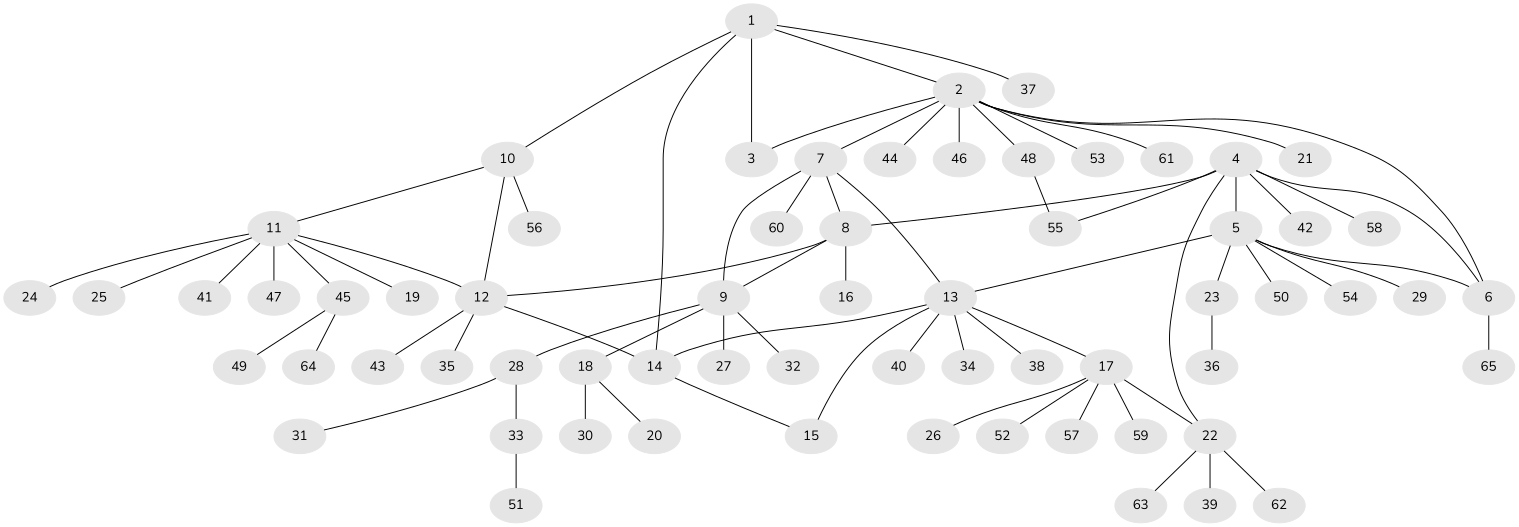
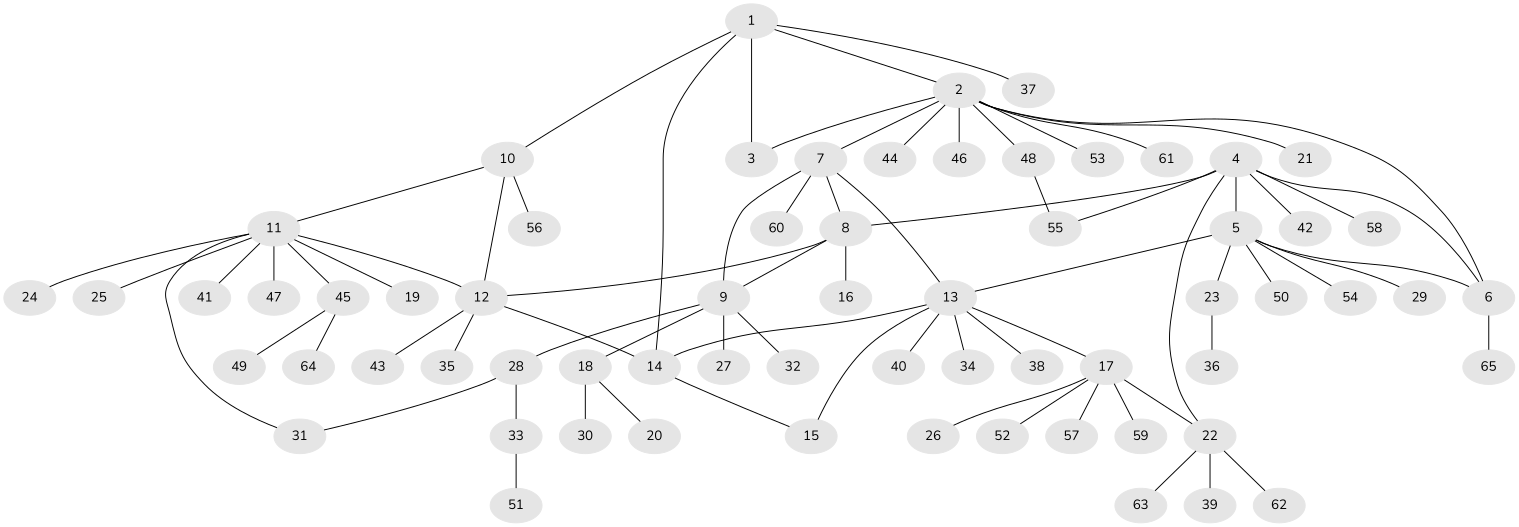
edge "11" -- "31": added
